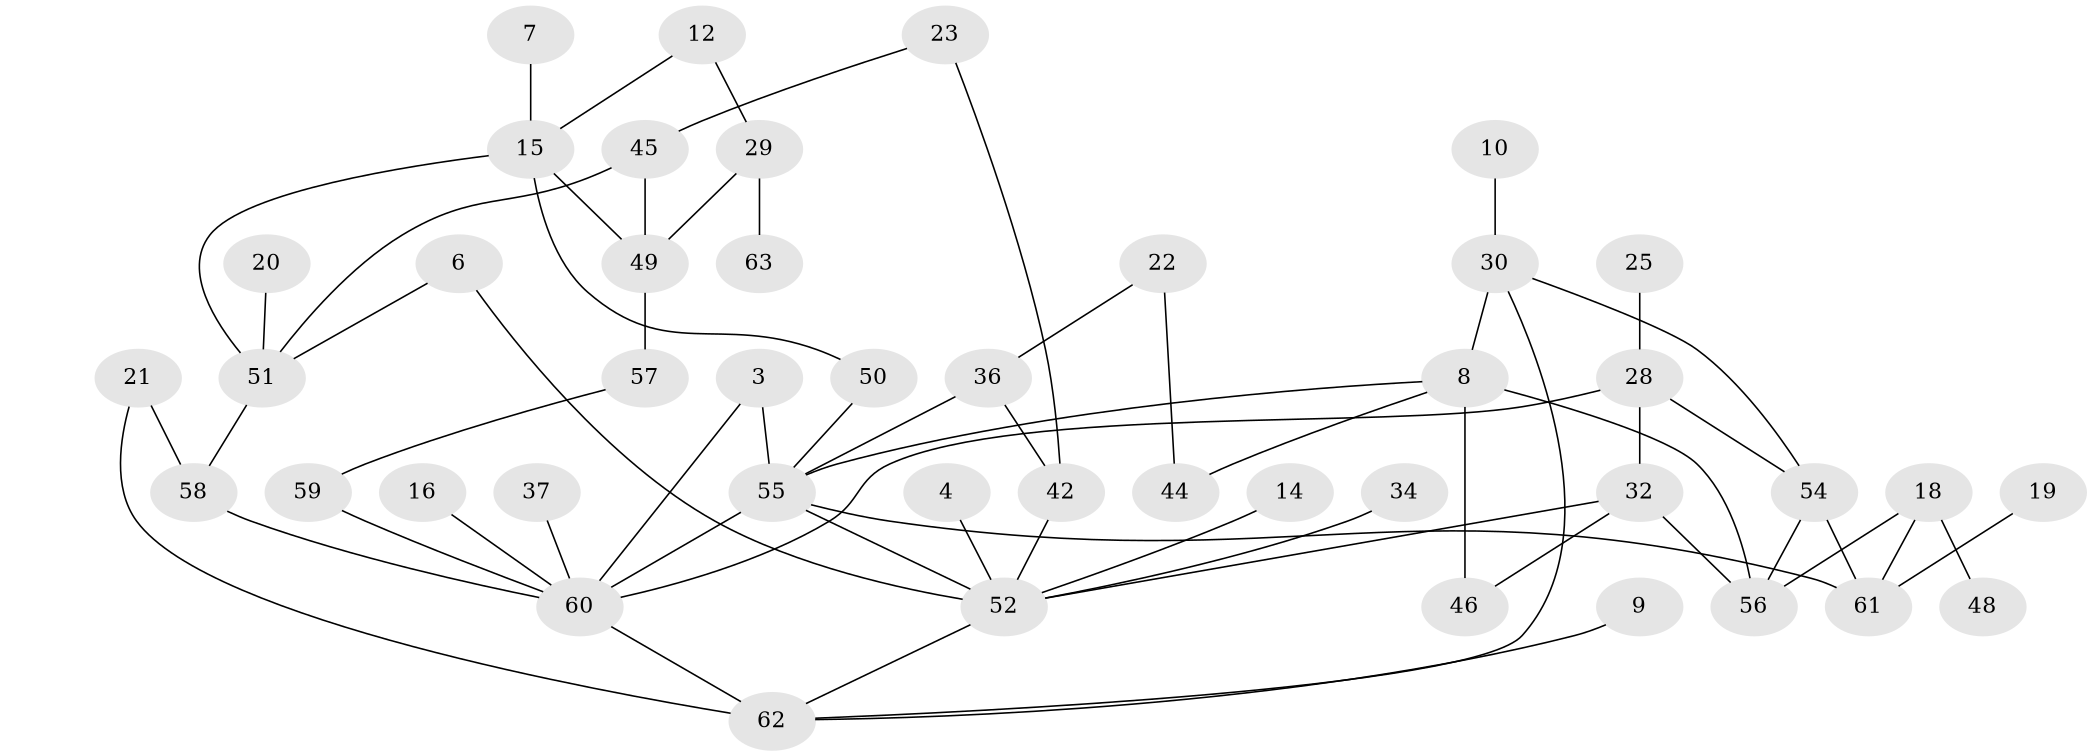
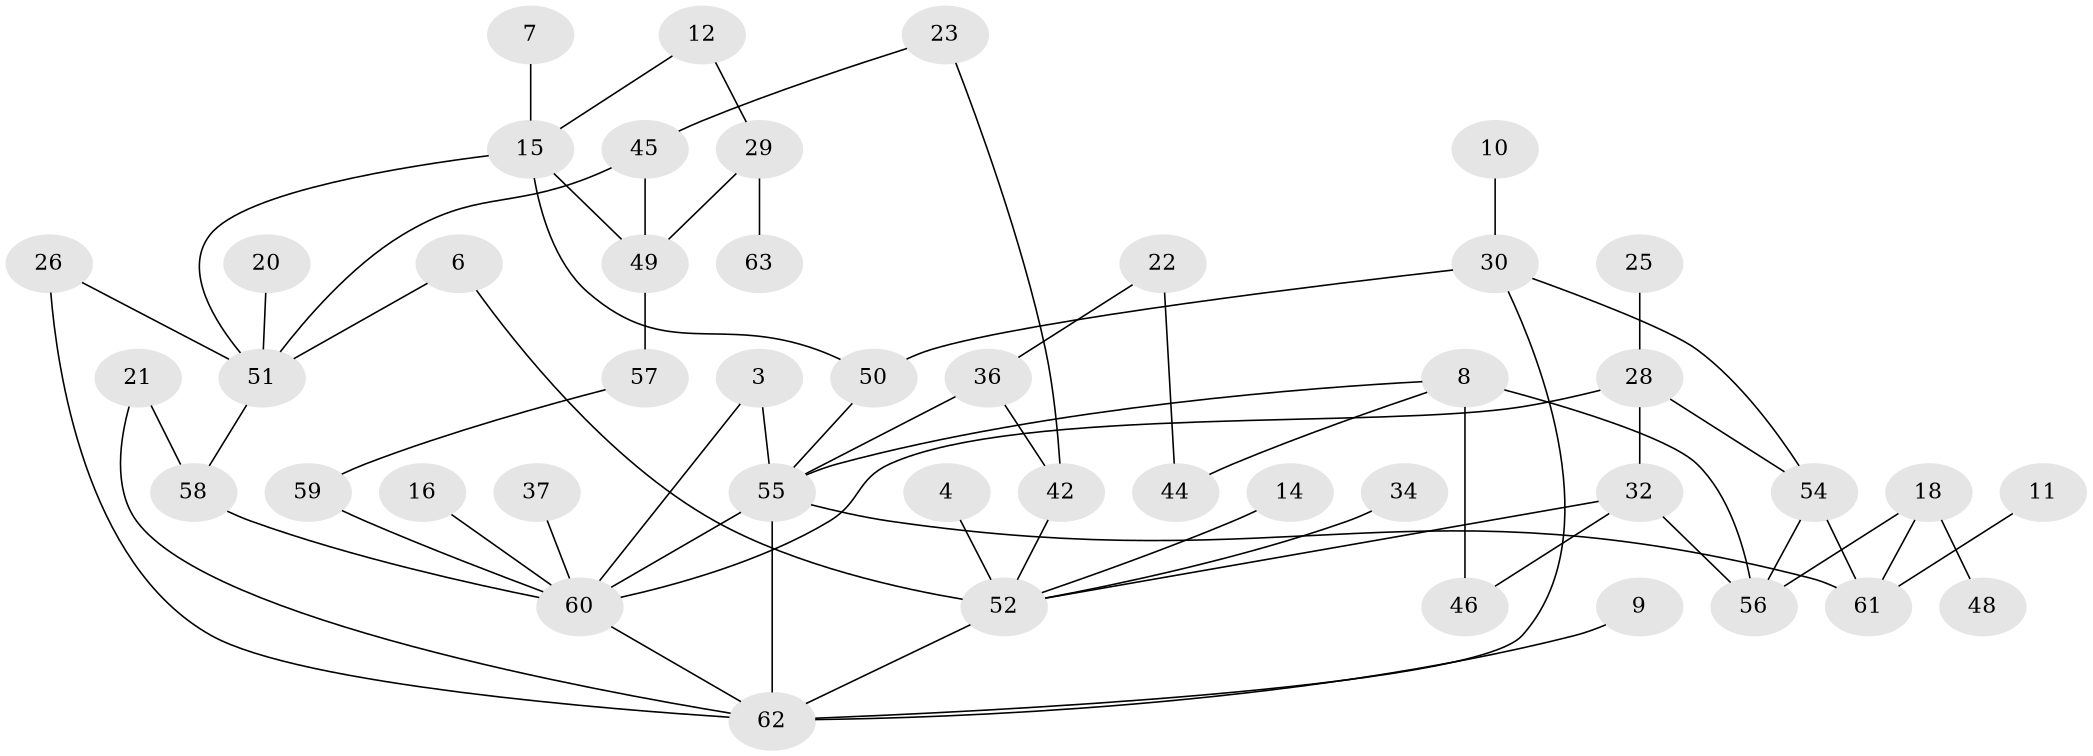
node "26": added
edge "30" -- "8": now "30" -- "50"
node "19": label "19" -> "11"
edge "55" -- "52": now "55" -- "62"
